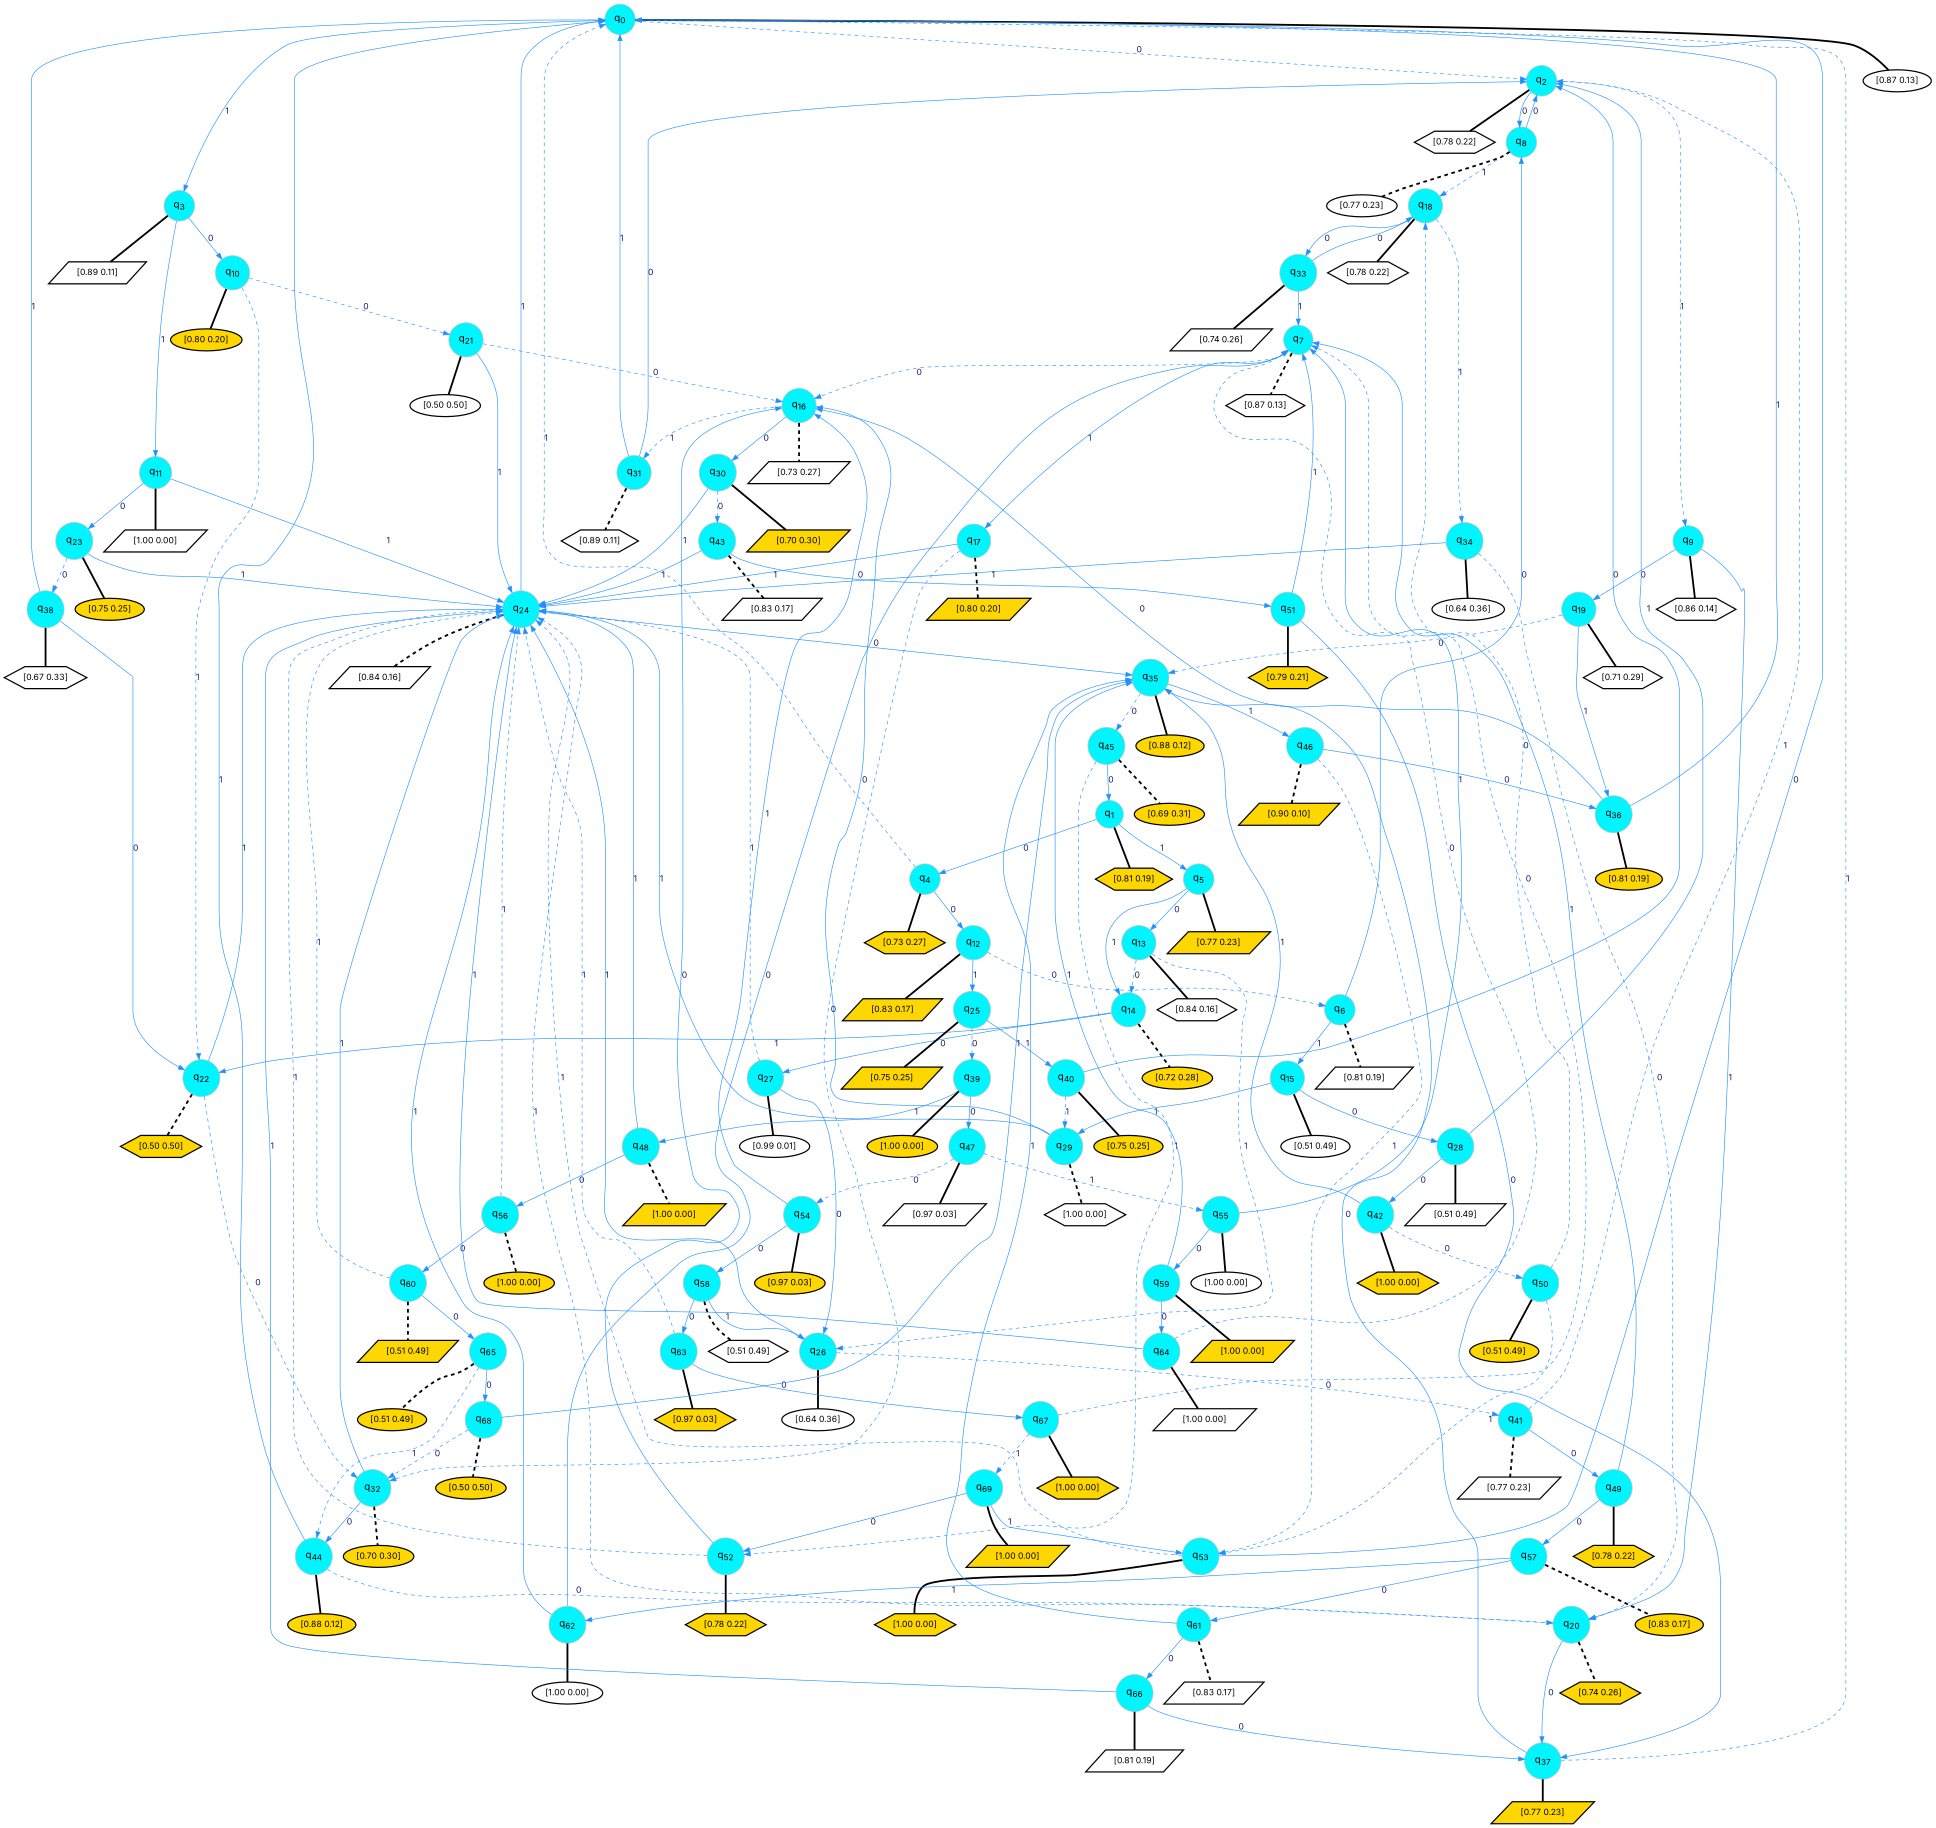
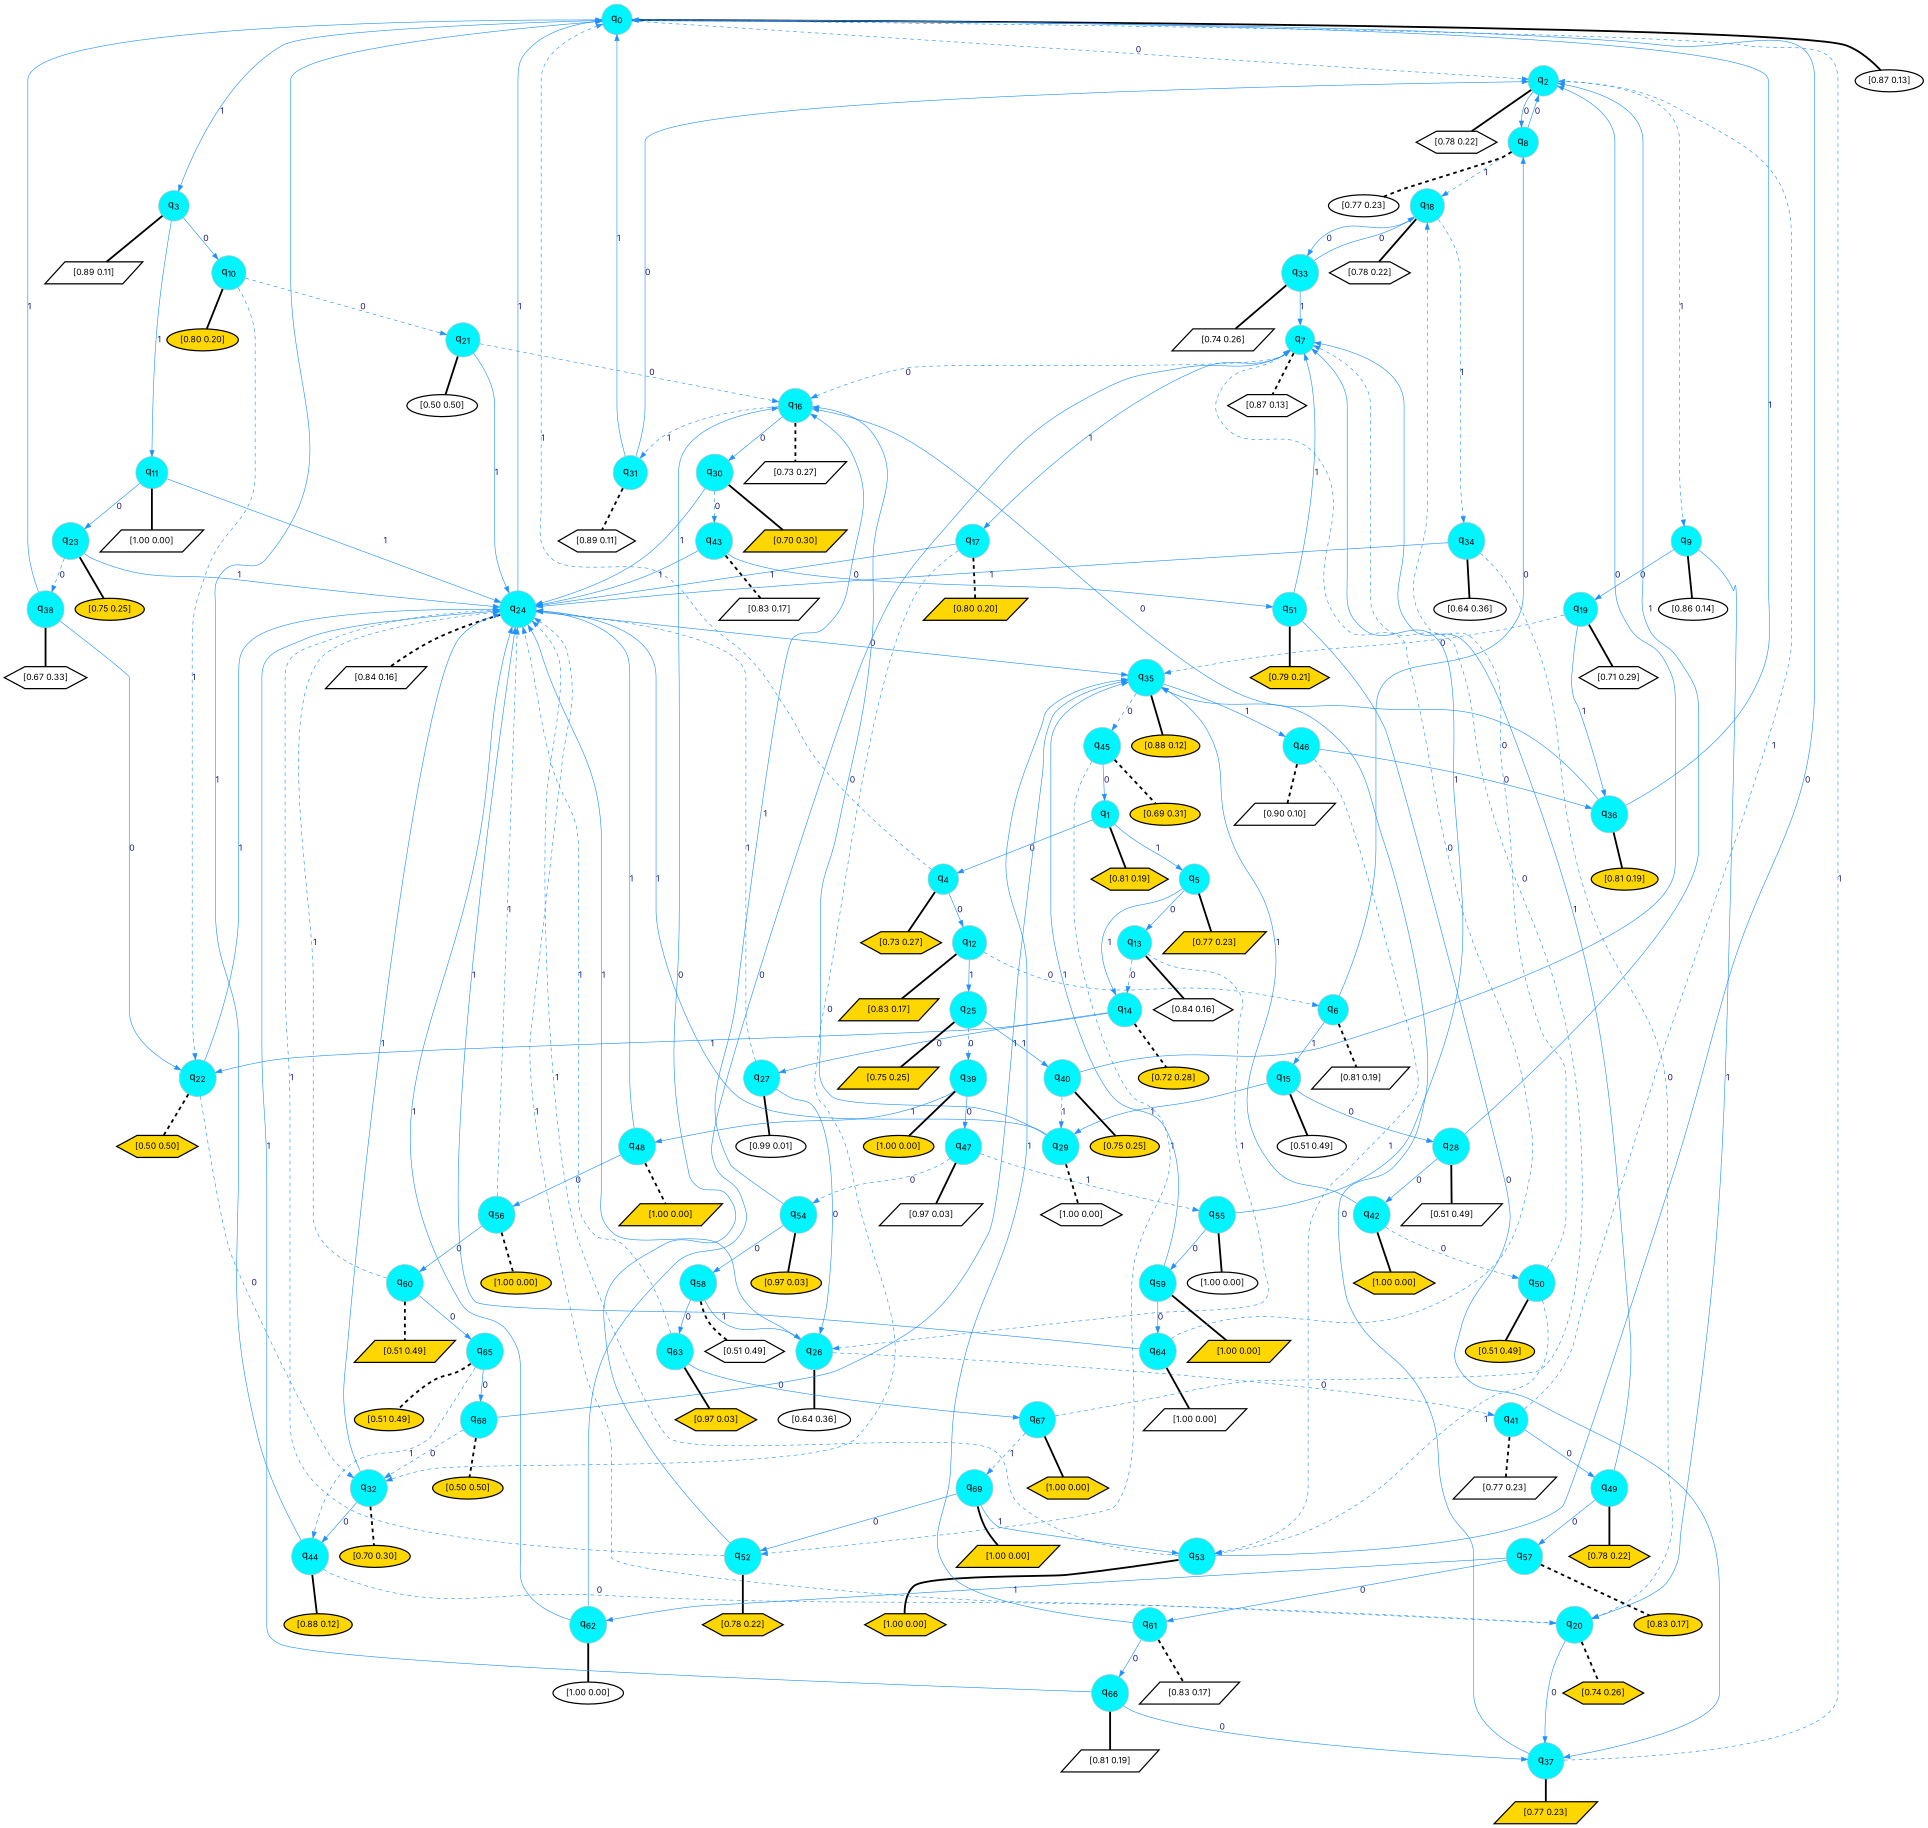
node "[0.86 0.14]": shape hexagon -> ellipse
node "[0.90 0.10]": fillcolor gold -> white
